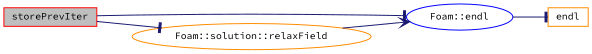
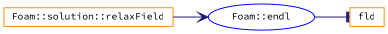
node "storePrevIter": removed
node "endl": label "endl" -> "fld"
node "Foam::solution::relaxField": shape ellipse -> box
